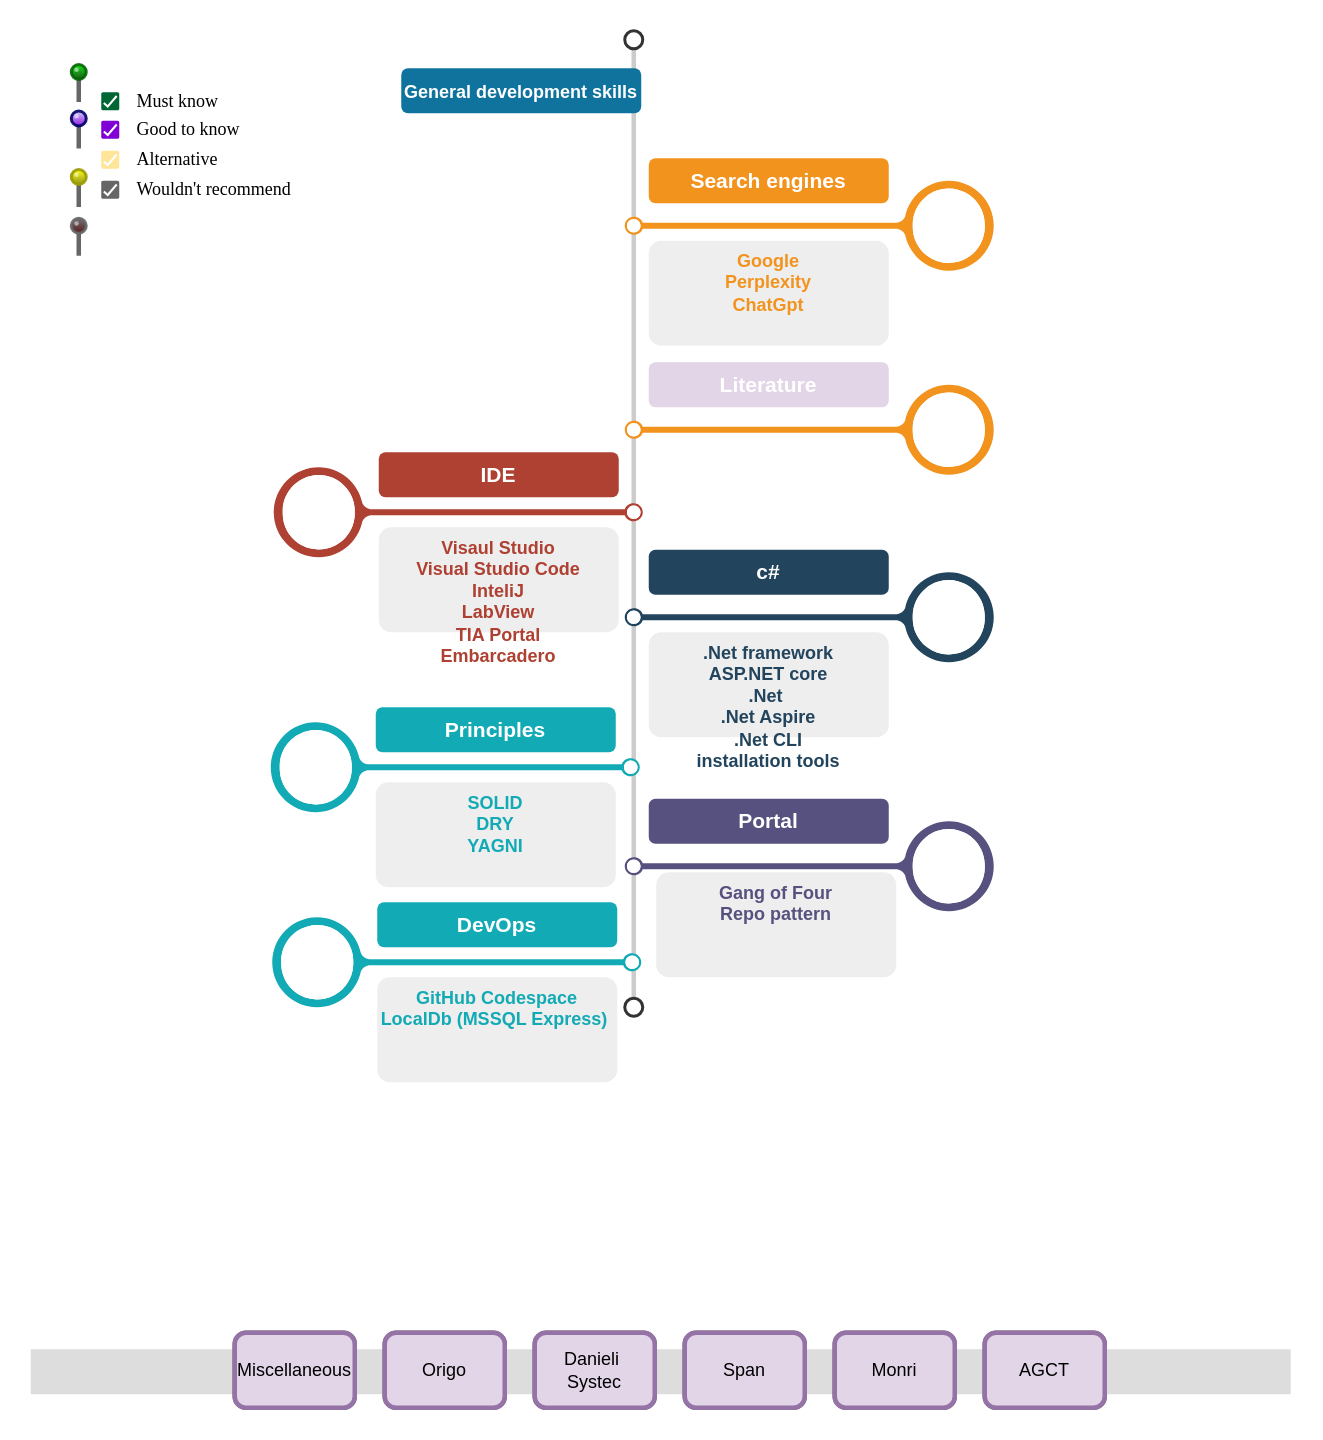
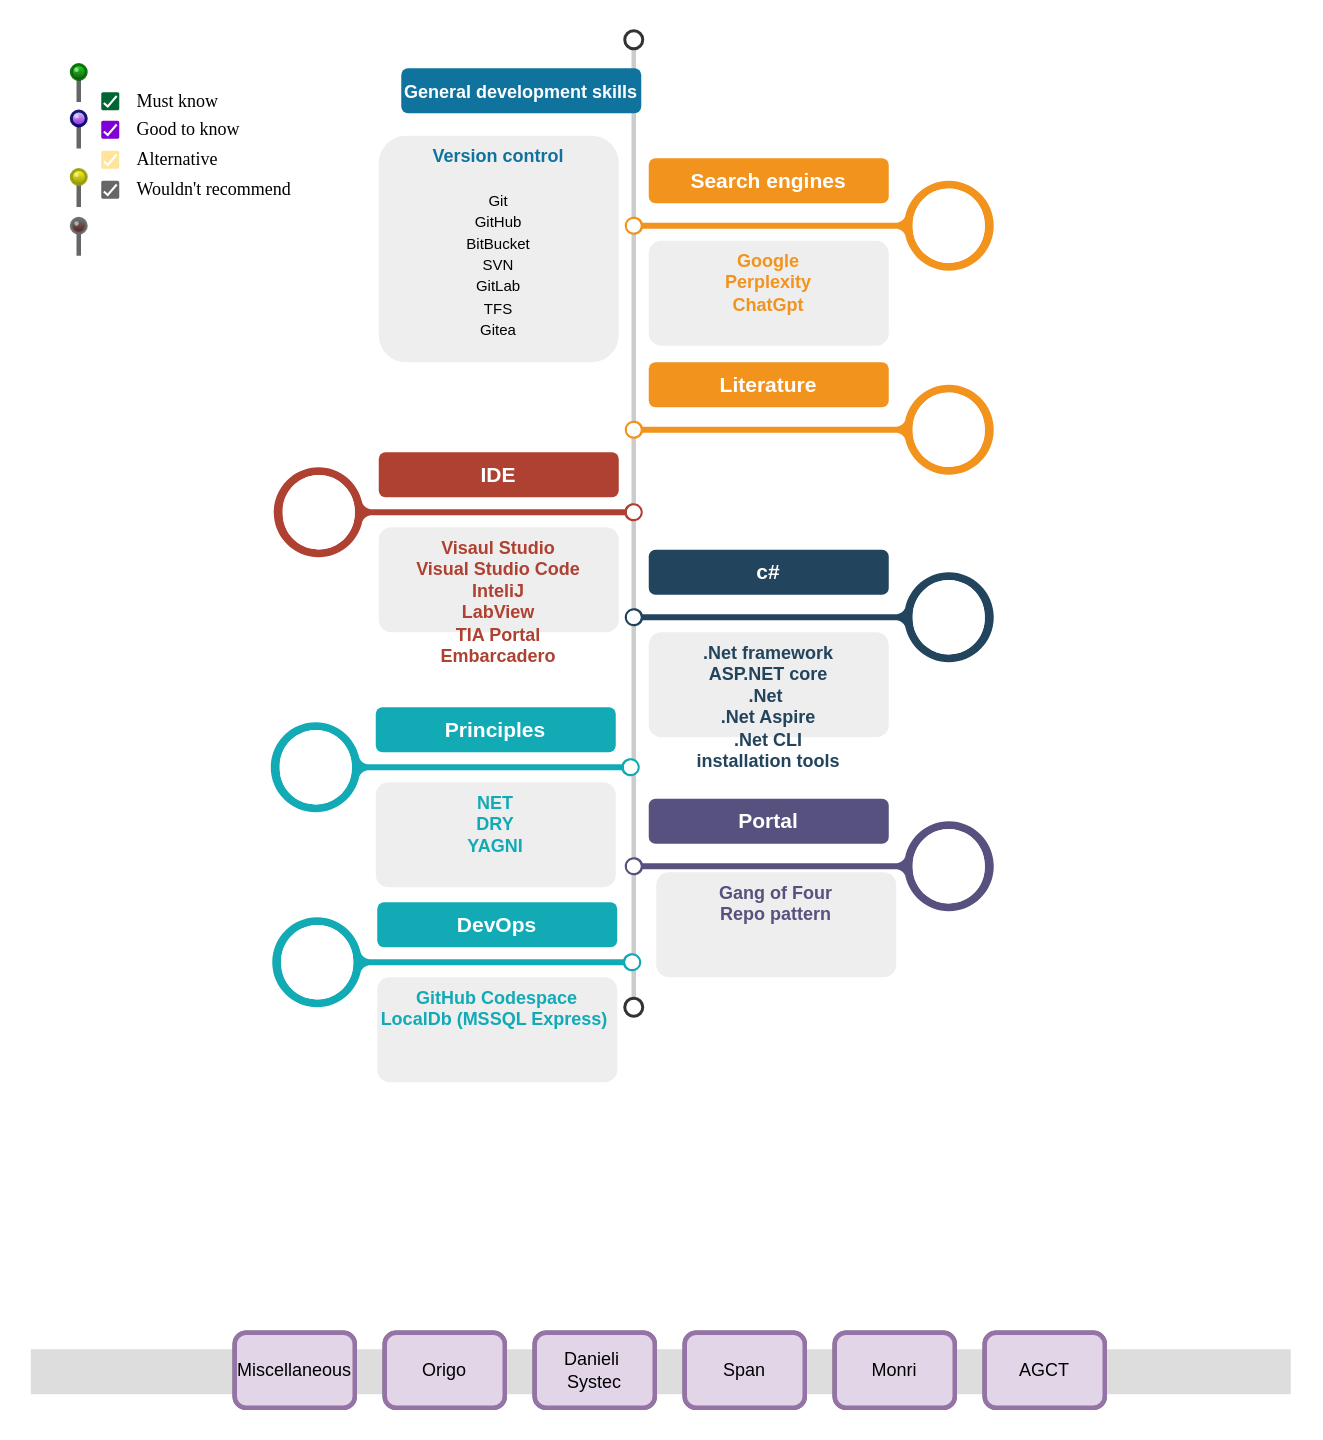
node "Version control Git GitHub BitBucket SVN GitLab TFS Gitea": added
node "Literature": fillcolor #e1d5e7 -> #f2931e
node "SOLID DRY YAGNI": label "SOLID DRY YAGNI" -> "NET DRY YAGNI"
